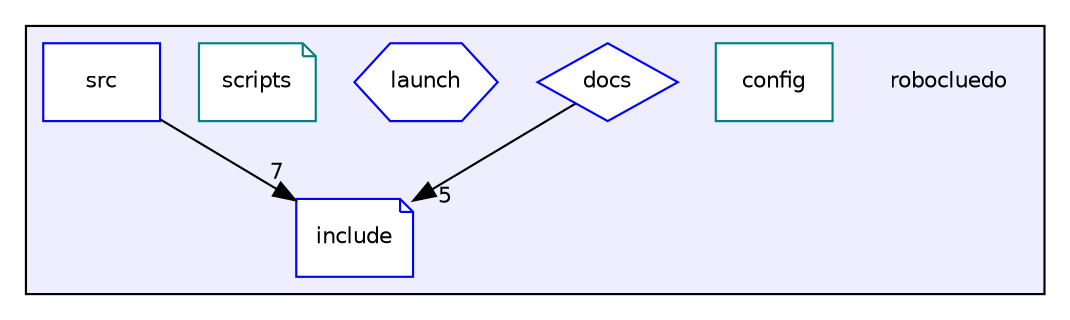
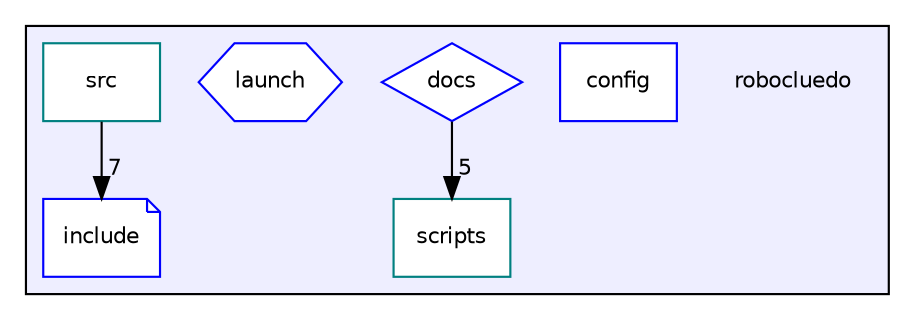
node "src": color blue -> teal
node "scripts": shape note -> box
node "config": color teal -> blue
edge "docs" -> "include": now "docs" -> "scripts"
